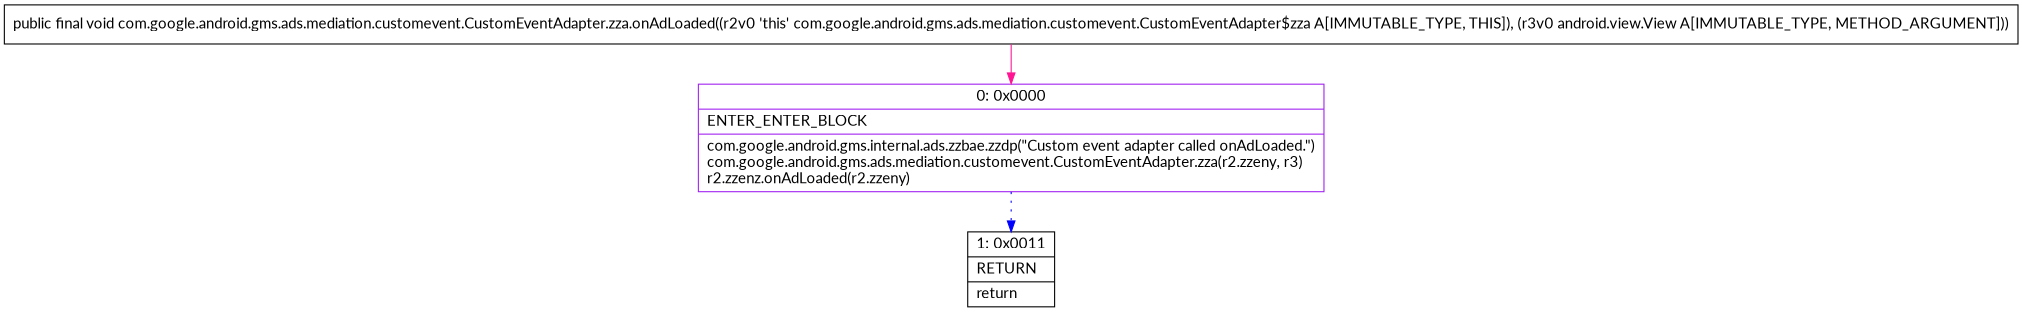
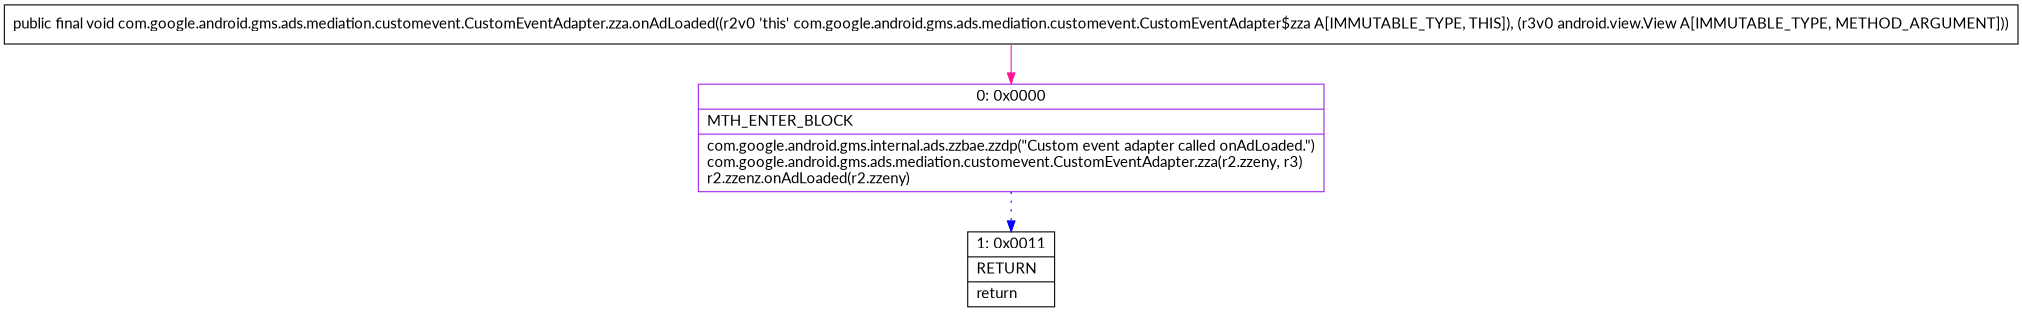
node "0: 0x0000": text "ENTER_ENTER_BLOCK" -> "MTH_ENTER_BLOCK"
